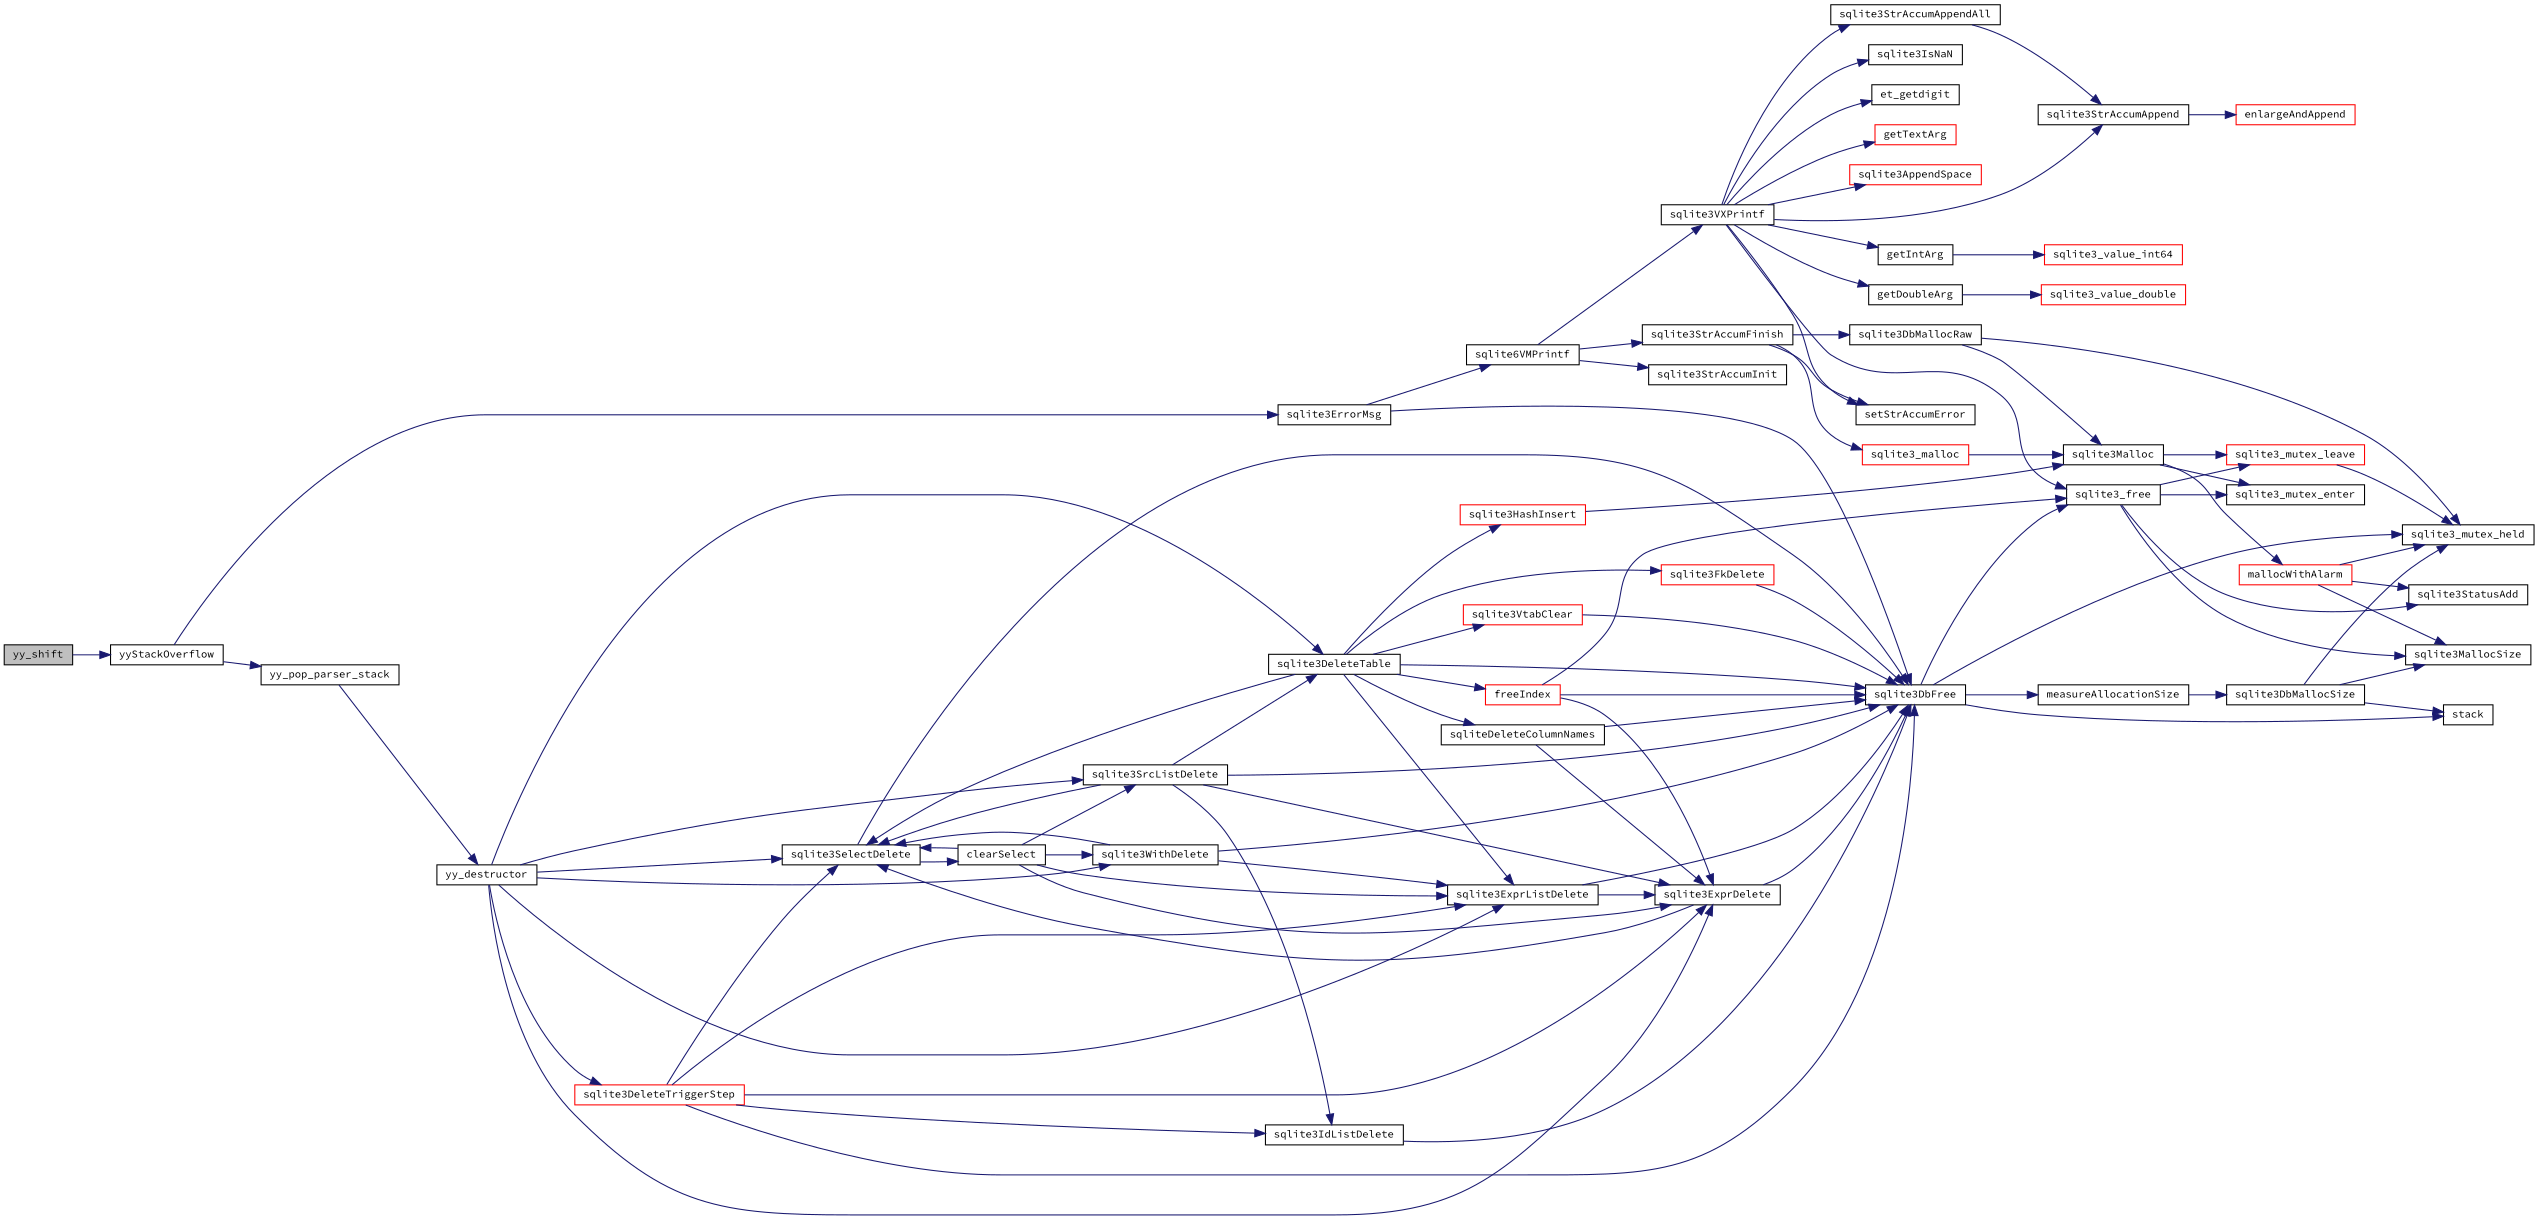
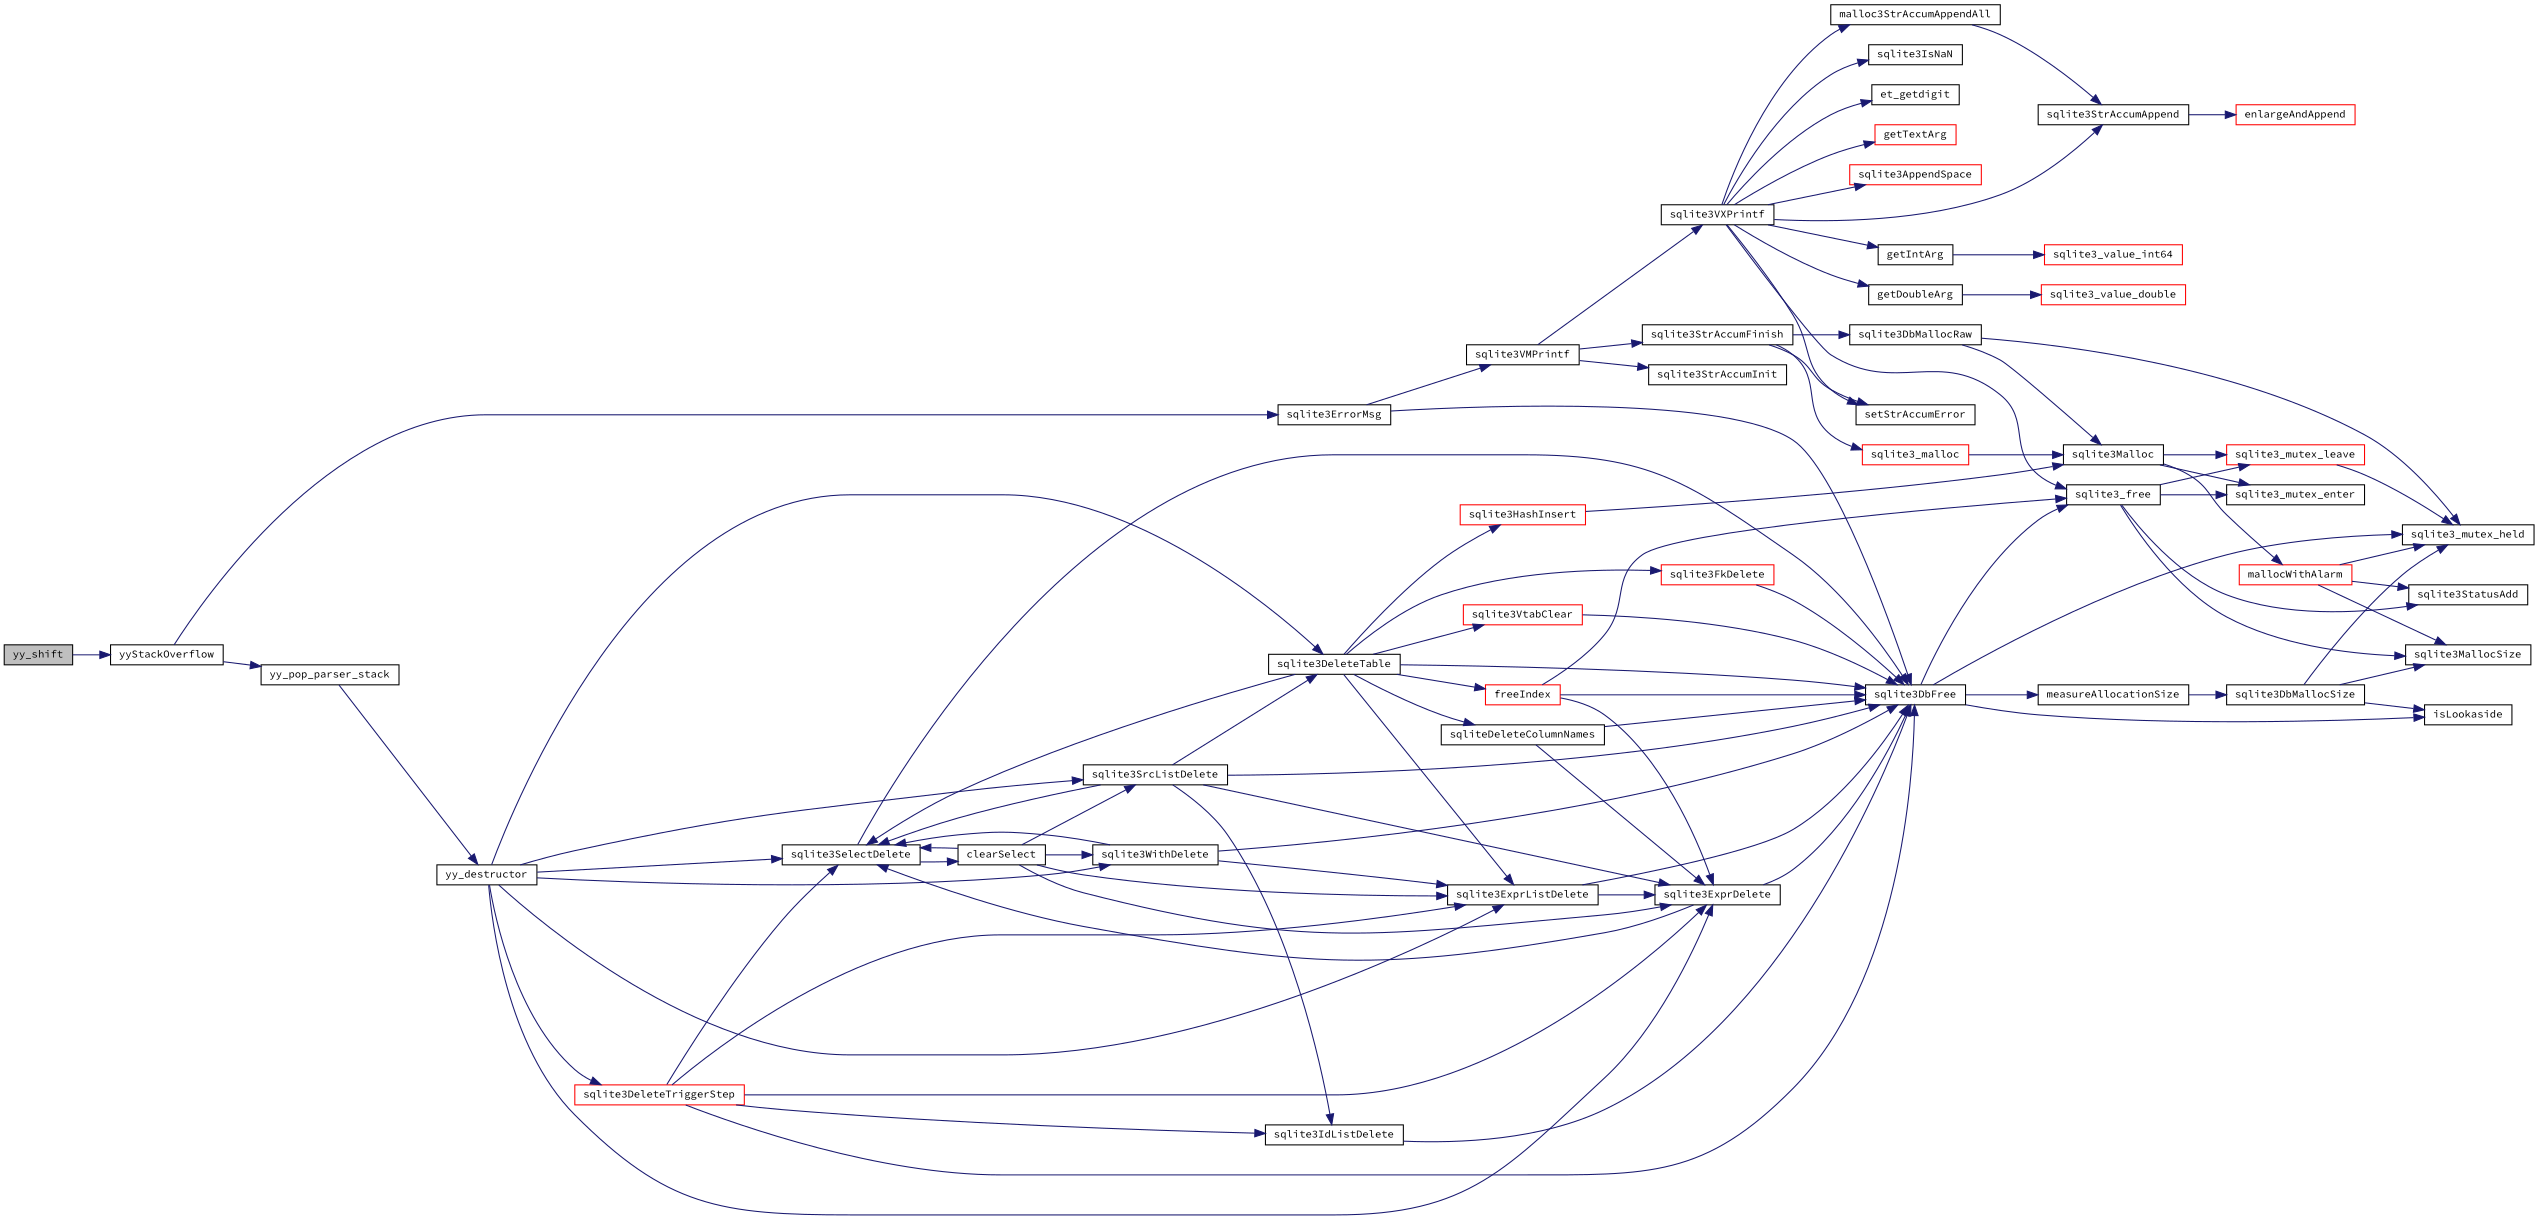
node "sqlite3StrAccumAppendAll": label "sqlite3StrAccumAppendAll" -> "malloc3StrAccumAppendAll"
node "sqlite6VMPrintf": label "sqlite6VMPrintf" -> "sqlite3VMPrintf"
node "stack": label "stack" -> "isLookaside"
